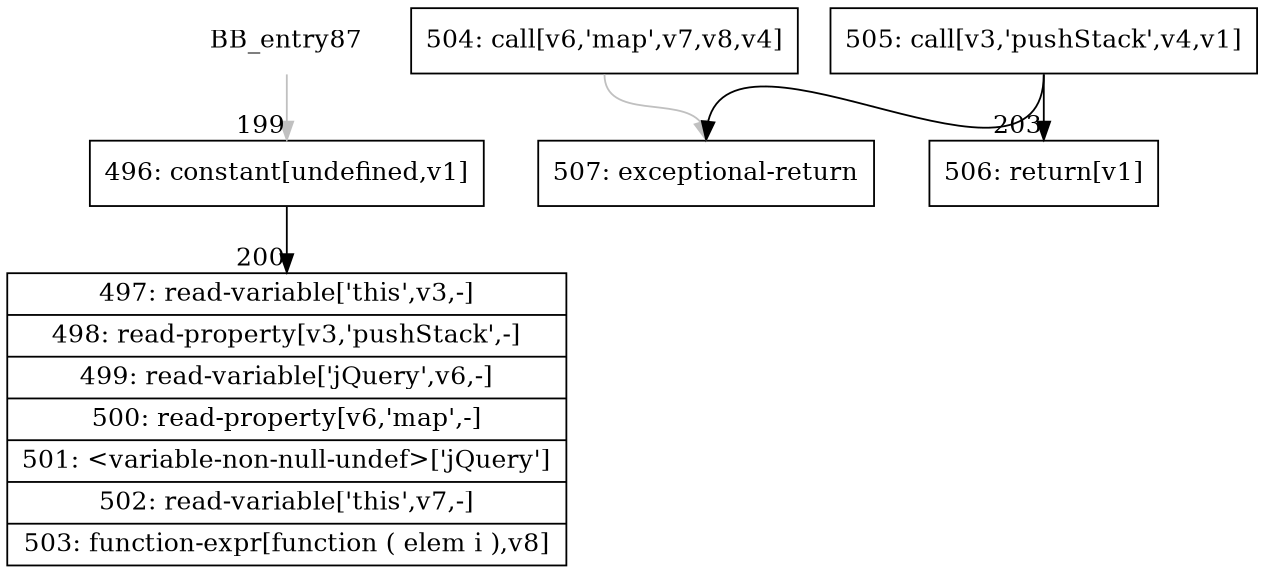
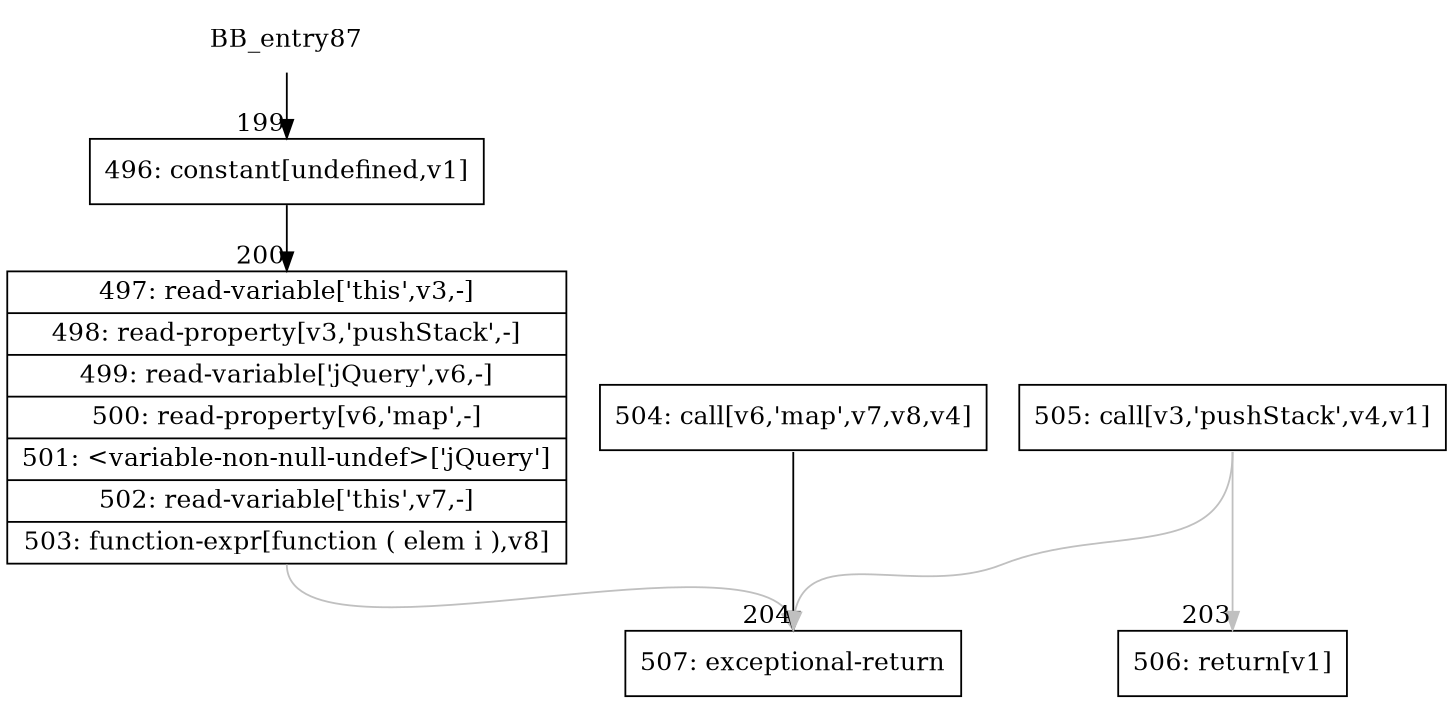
edge "BB_entry87" -> "496: constant[undefined,v1]": color gray -> black
edge "504: call[v6,'map',v7,v8,v4]" -> "507: exceptional-return": color gray -> black
edge "505: call[v3,'pushStack',v4,v1]" -> "506: return[v1]": color black -> gray
edge "505: call[v3,'pushStack',v4,v1]" -> "507: exceptional-return": color black -> gray
edge "497: read-variable['this',v3,-]" -> "507: exceptional-return": added
